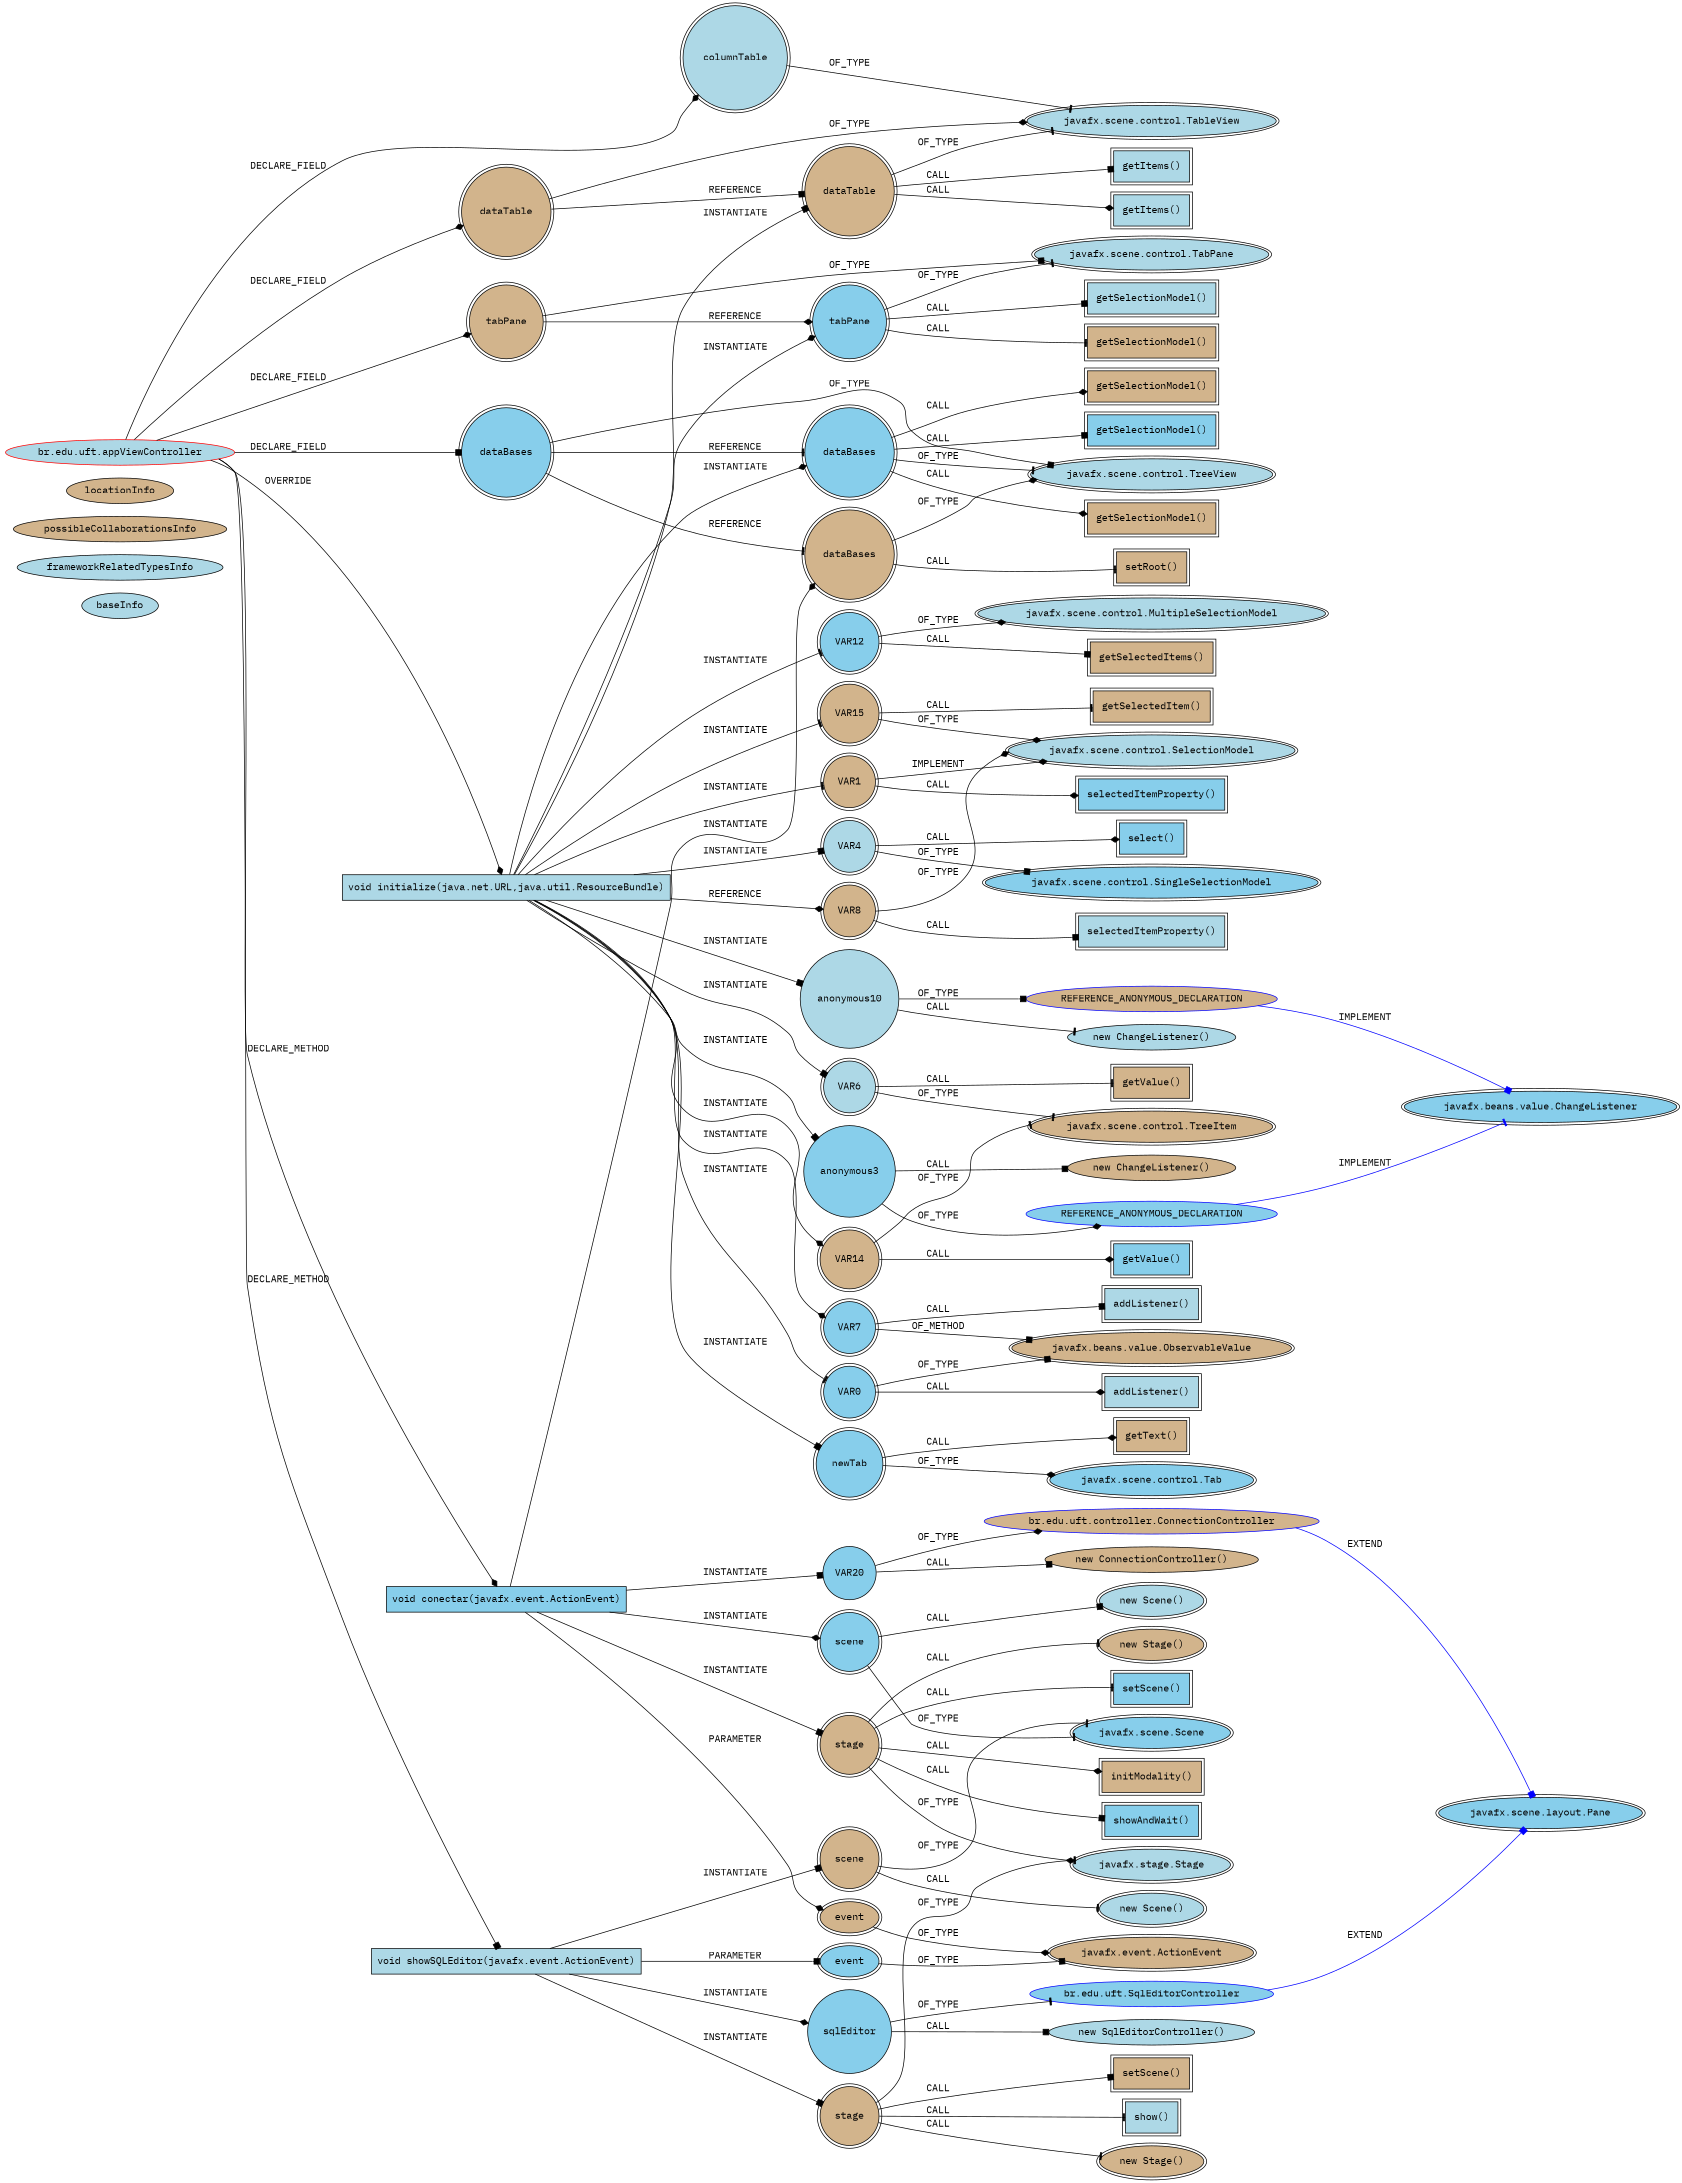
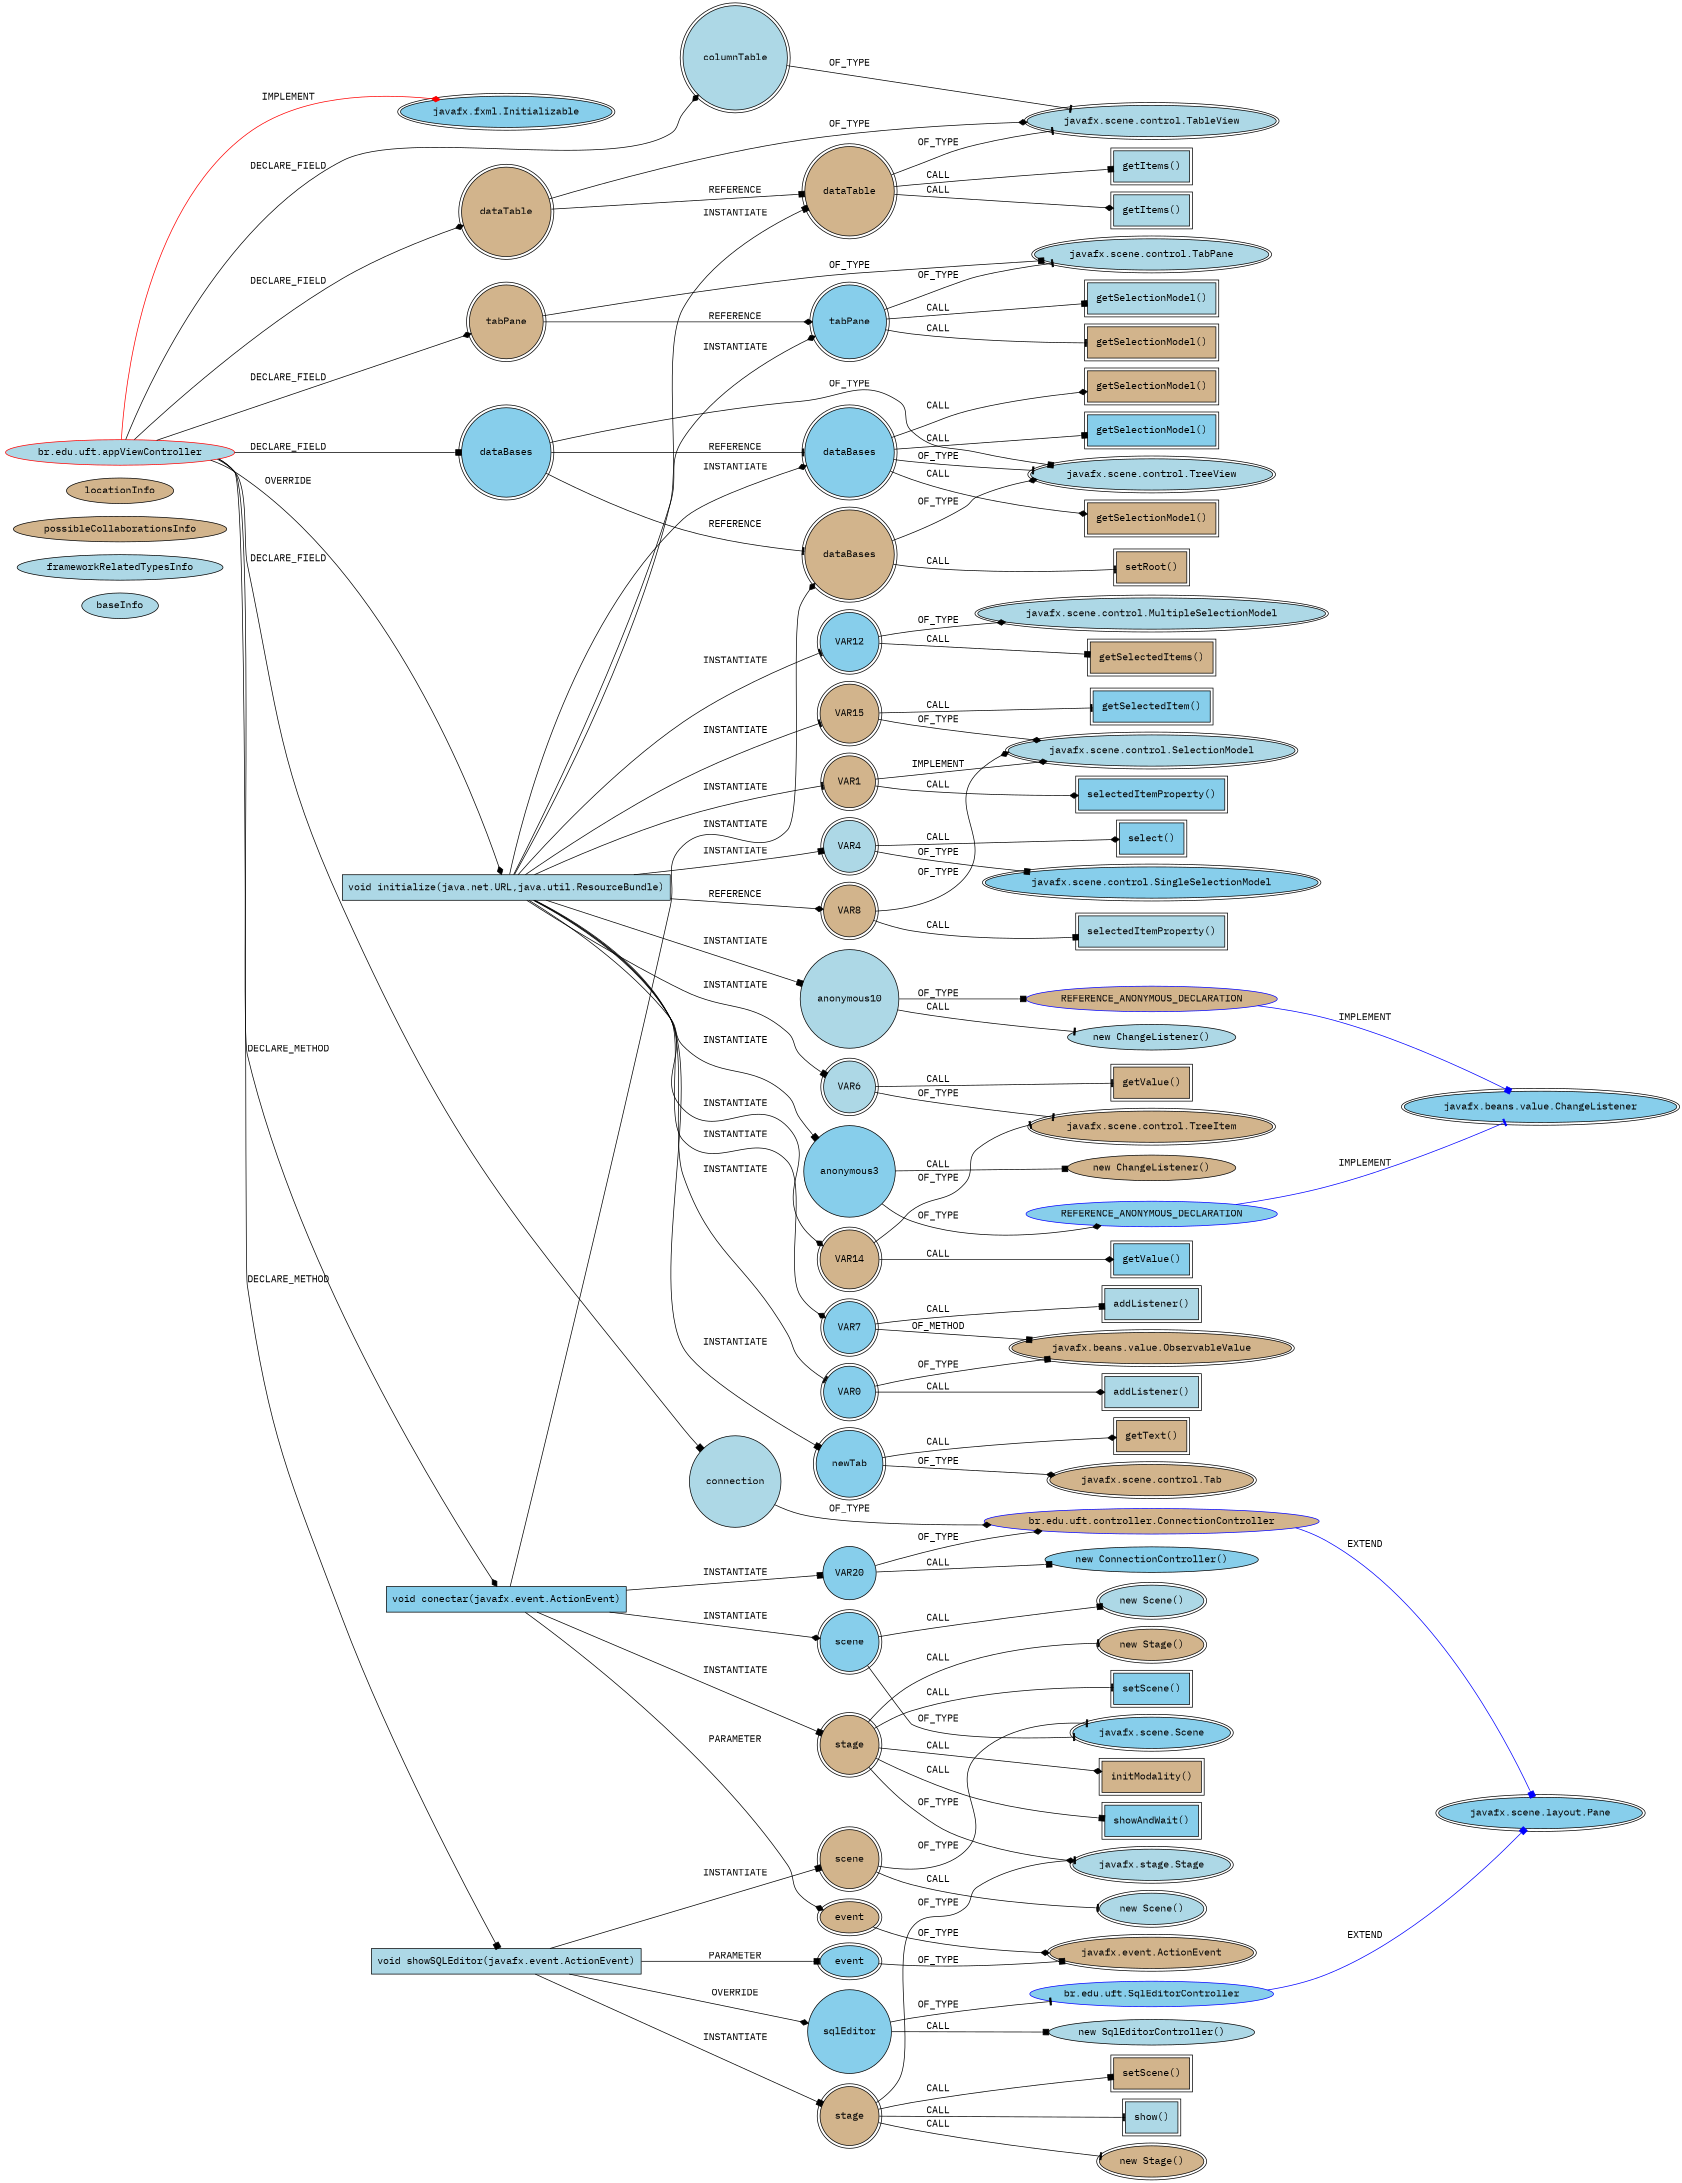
node "javafx.fxml.Initializable": added
node "getSelectedItem()": fillcolor tan -> skyblue
node "javafx.scene.control.Tab": fillcolor skyblue -> tan
node "connection": added
node "new ConnectionController()": fillcolor tan -> skyblue
edge "void showSQLEditor(javafx.event.ActionEvent)" -> "sqlEditor": label "INSTANTIATE" -> "OVERRIDE"
